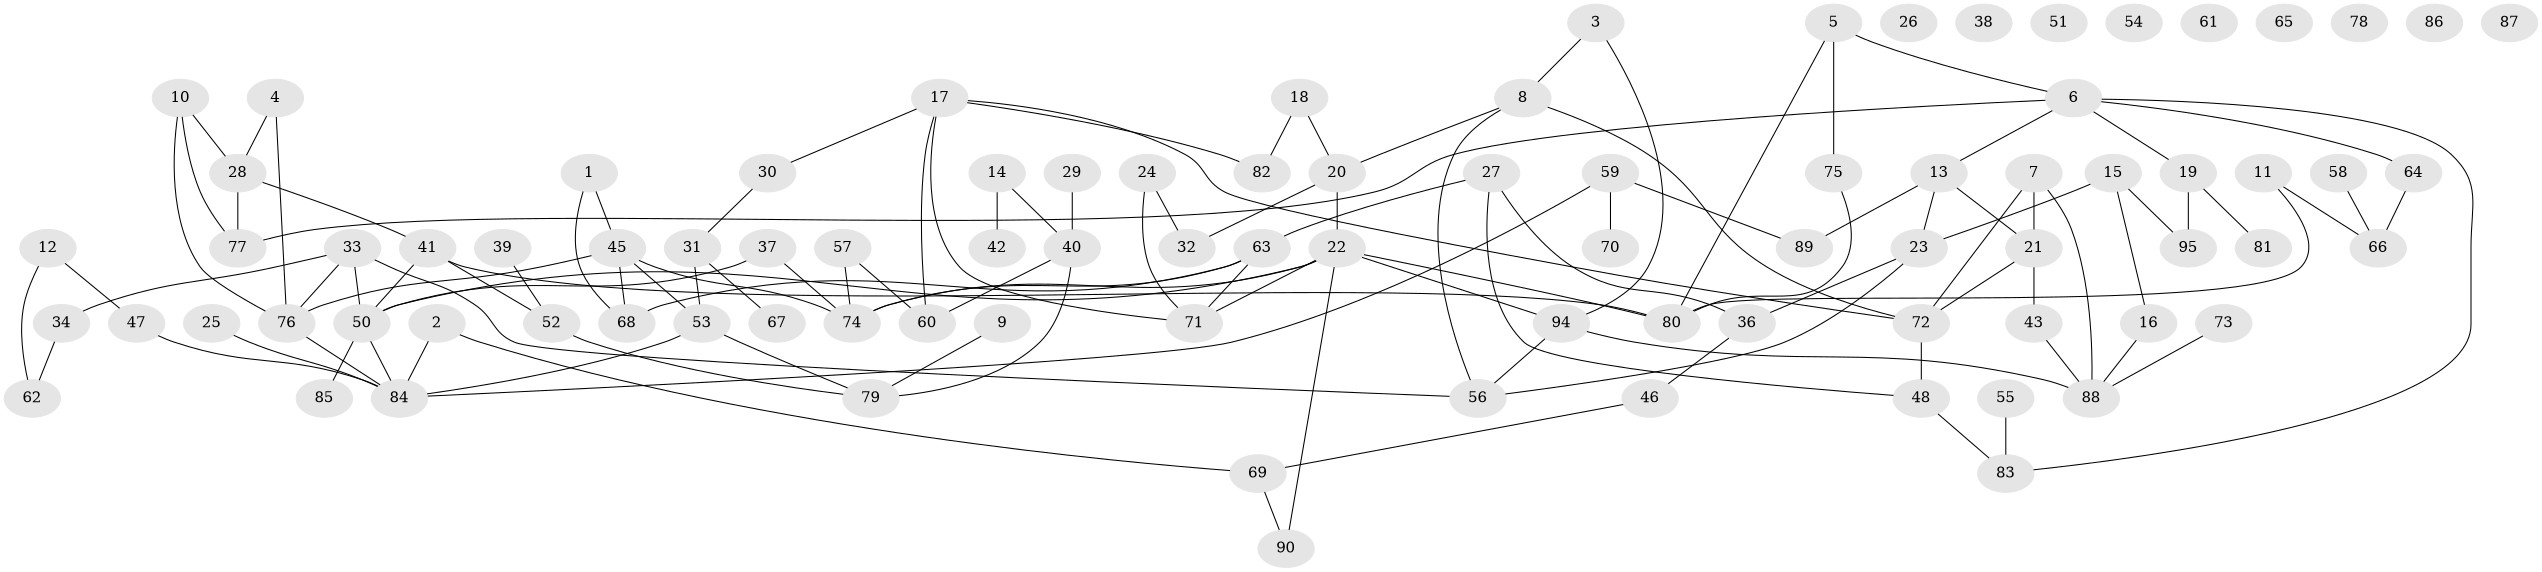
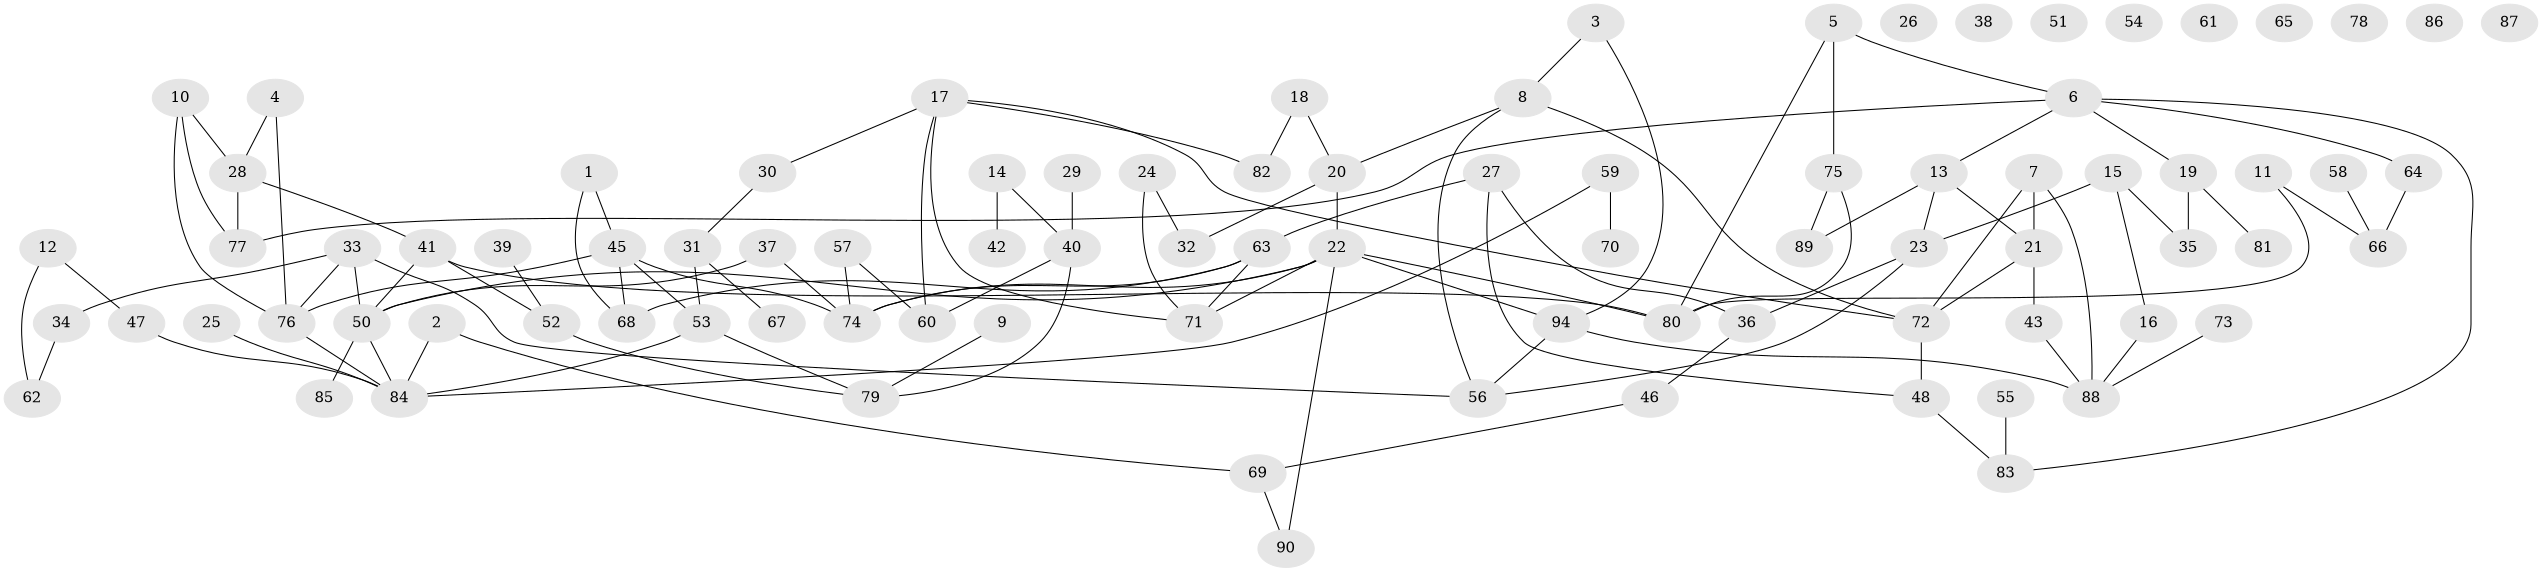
edge "59" -- "89": now "75" -- "89"
node "95": label "95" -> "35"
